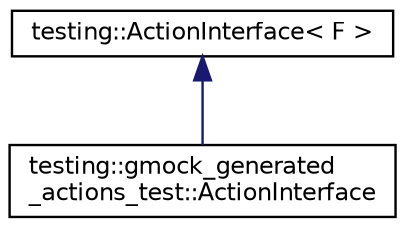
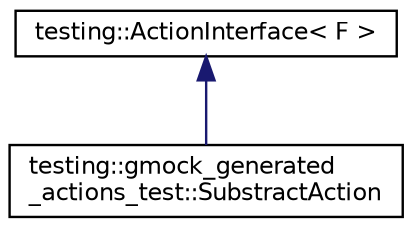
node "testing::gmock_generated _actions_test::ActionInterface": label "testing::gmock_generated _actions_test::ActionInterface" -> "testing::gmock_generated _actions_test::SubstractAction"
